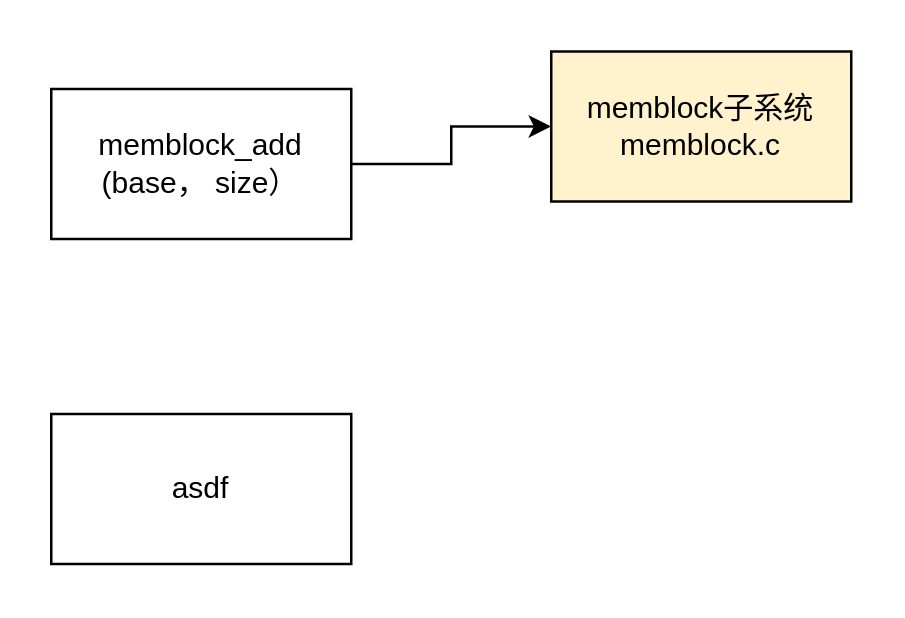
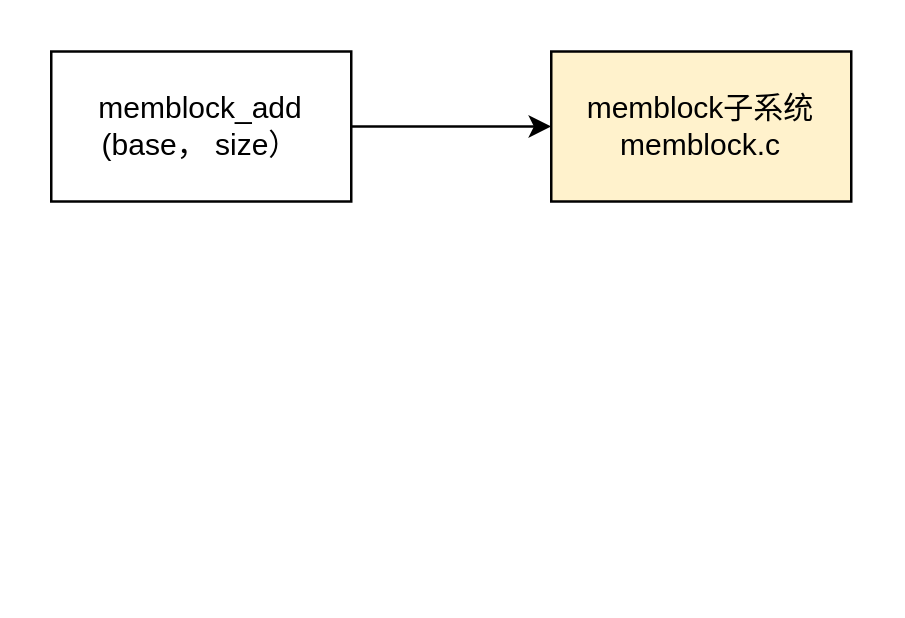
node "memblock_add (base， size）": moved (201, 164) -> (201, 126)
node "asdf": removed
